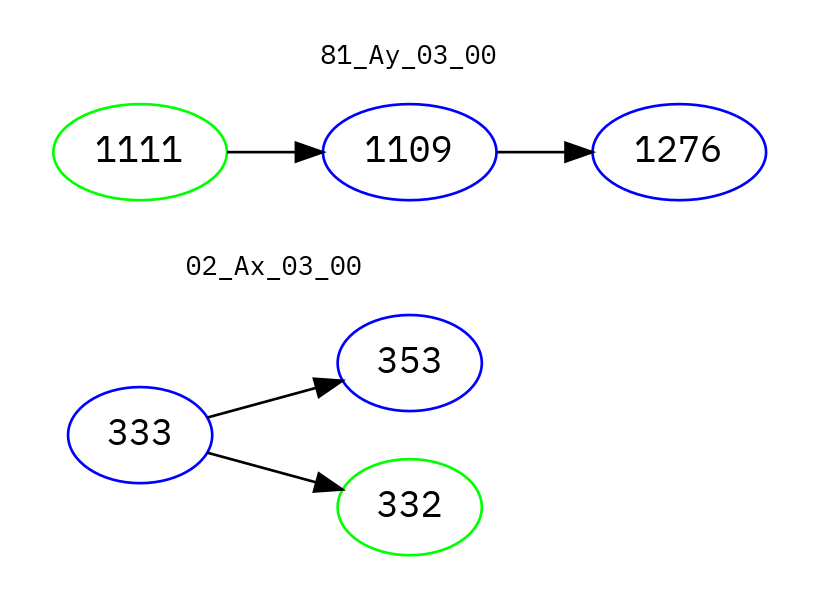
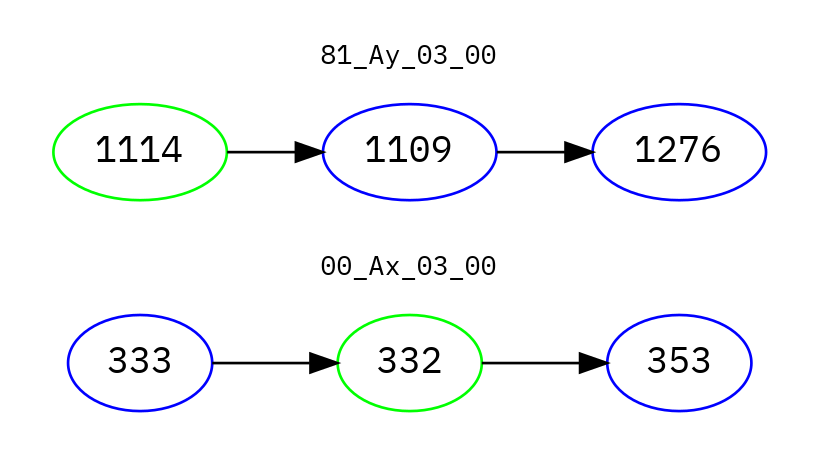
node "1111": label "1111" -> "1114"
cluster "02_Ax_03_00": label "02_Ax_03_00" -> "00_Ax_03_00"
edge "333" -> "353": now "332" -> "353"
